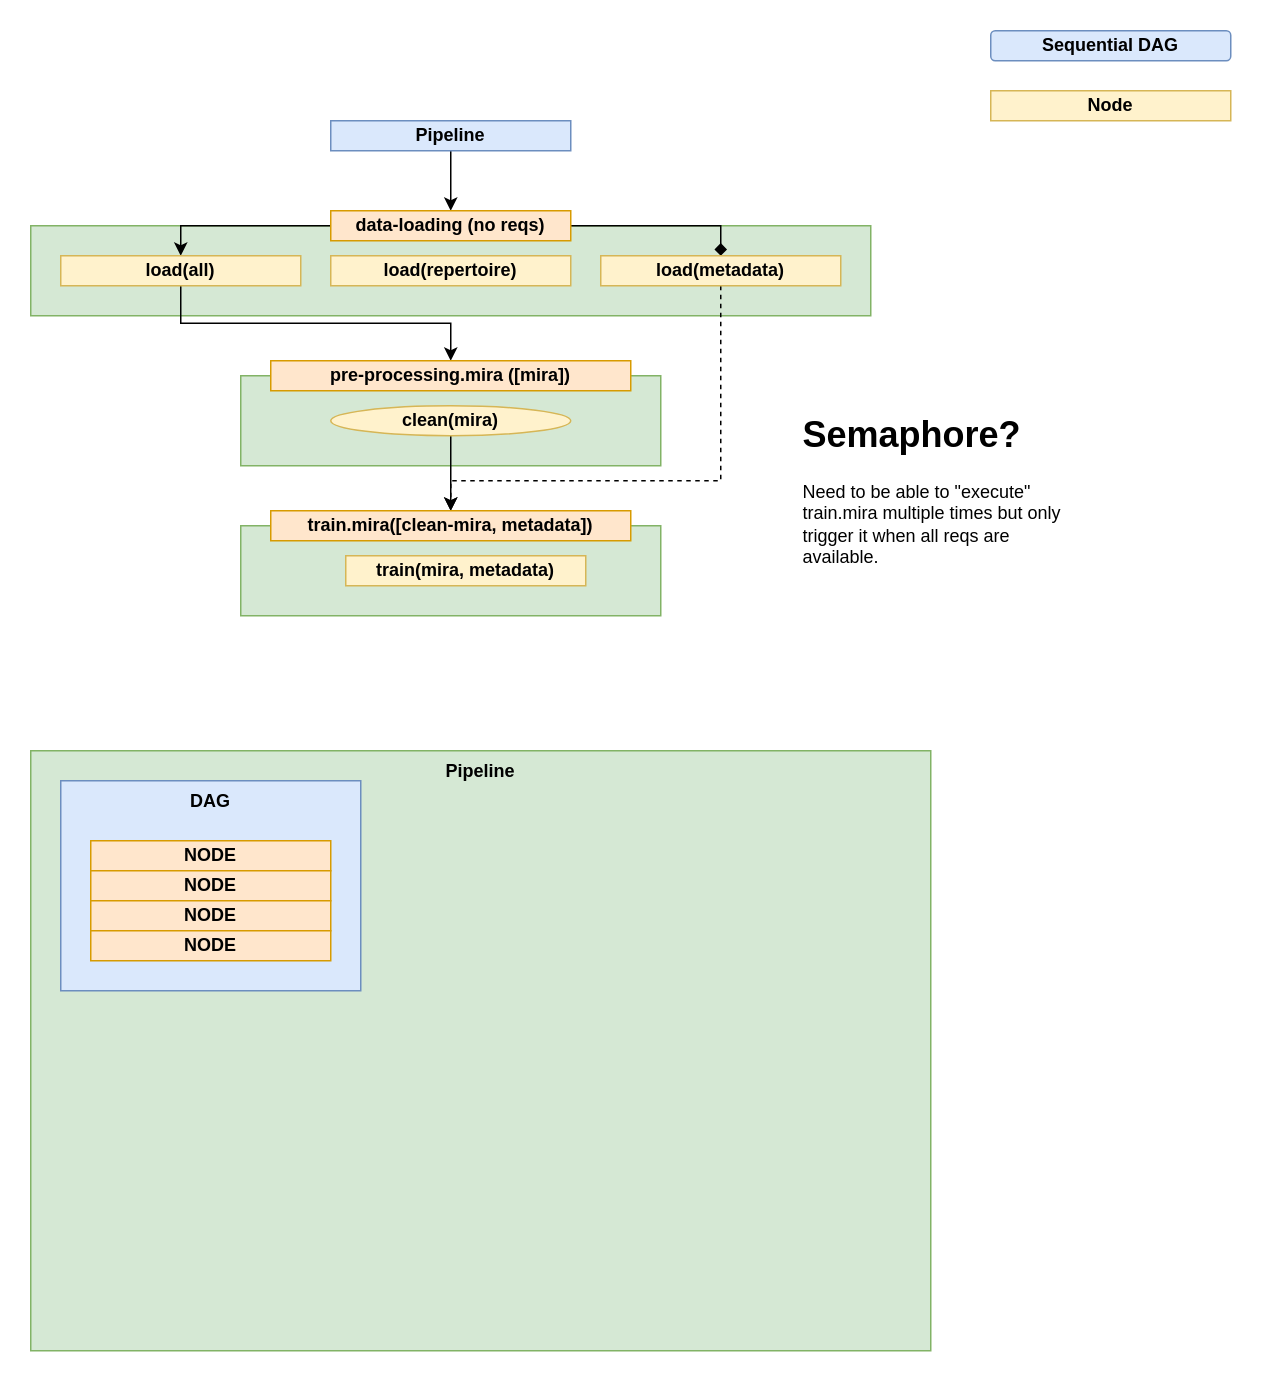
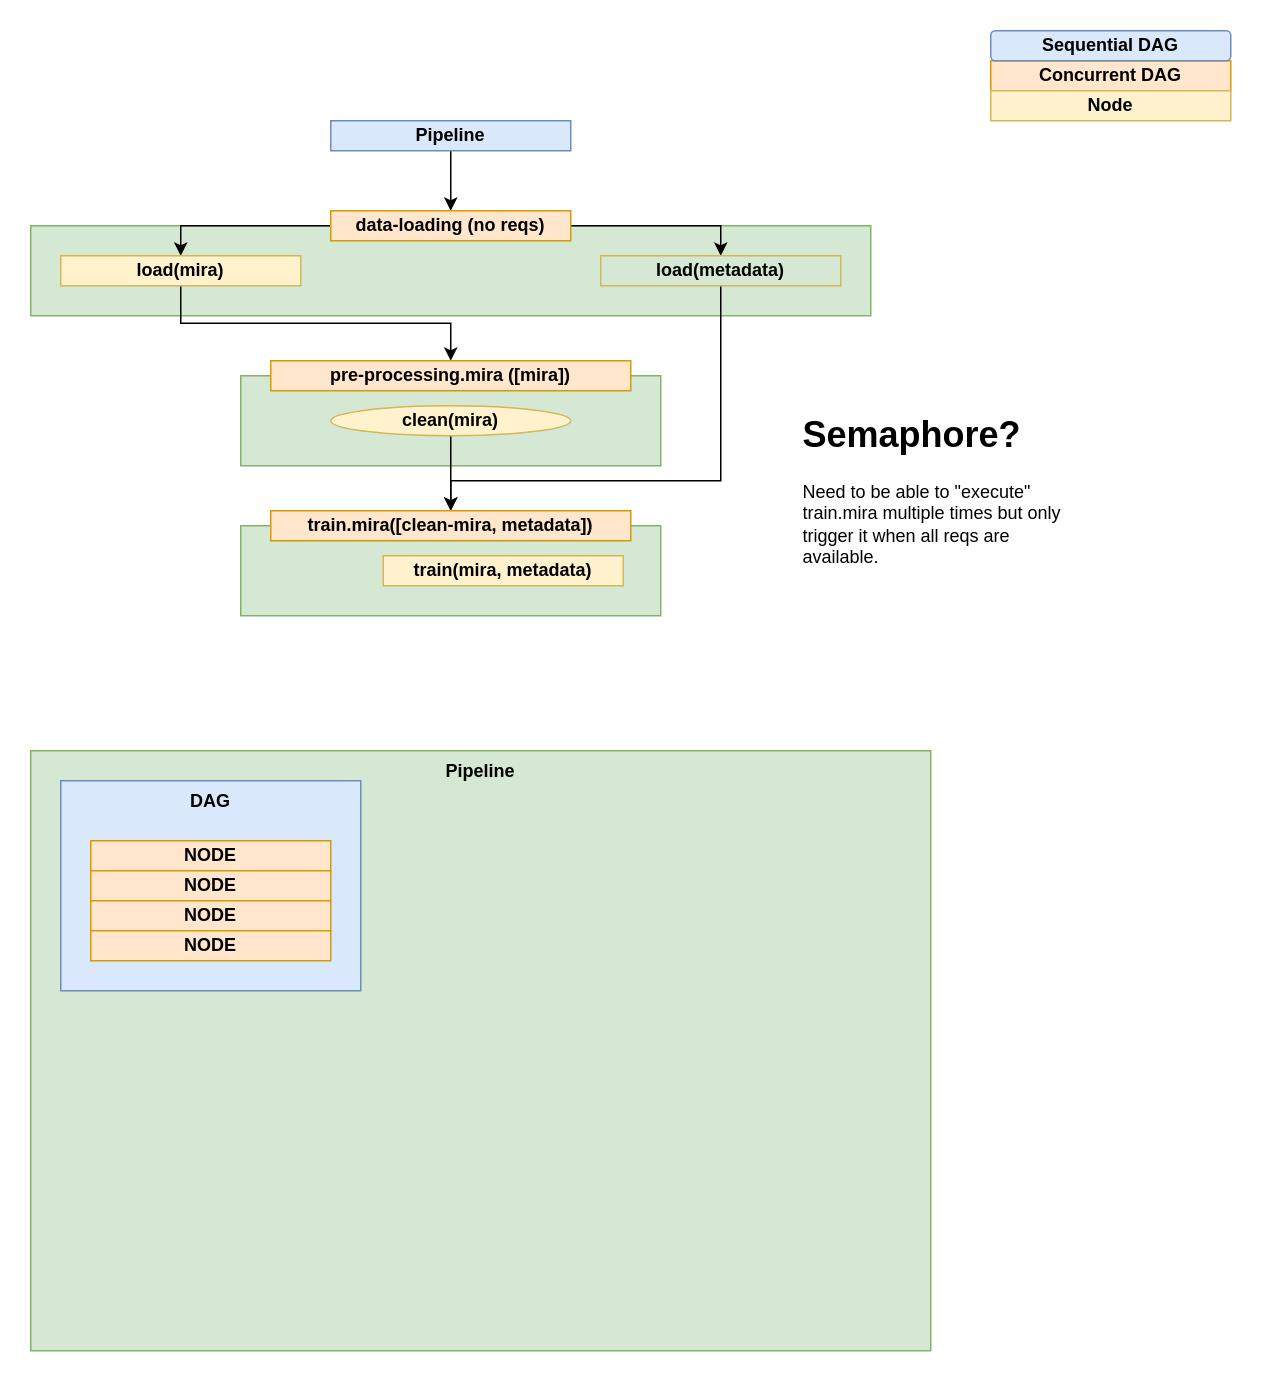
node "Concurrent DAG": added
edge "data-loading (no reqs)" -> "load(metadata)": arrowhead diamond -> classic
node "load(all)": label "load(all)" -> "load(mira)"
node "load(repertoire)": removed
node "load(metadata)": fillcolor #fff2cc -> #d5e8d4
edge "load(metadata)" -> "train.mira([clean-mira, metadata])": style dashed -> solid
node "train(mira, metadata)": moved (466, 571) -> (503, 571)
